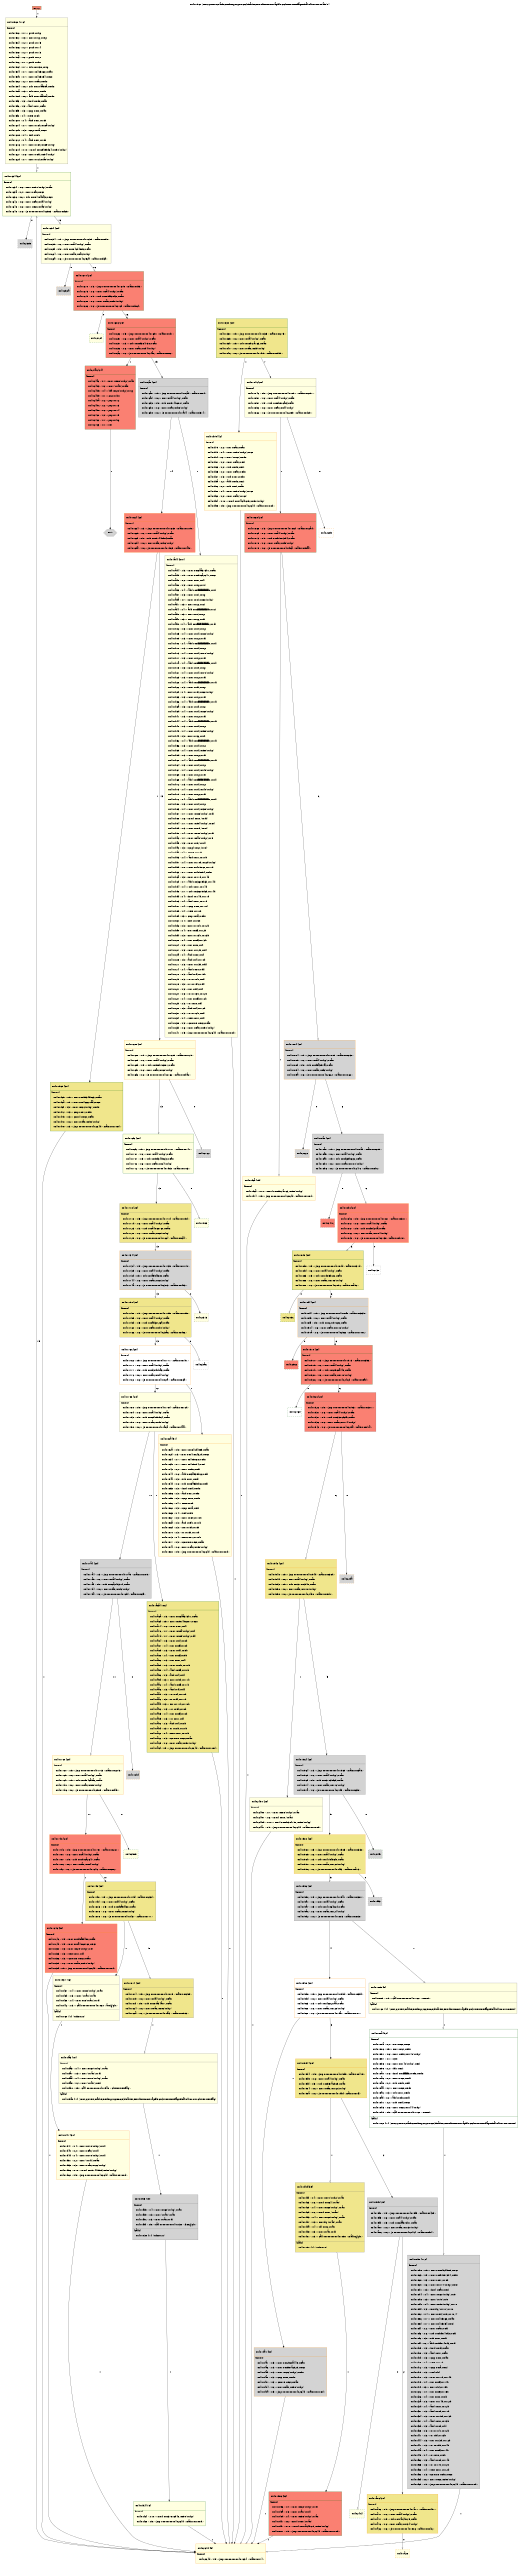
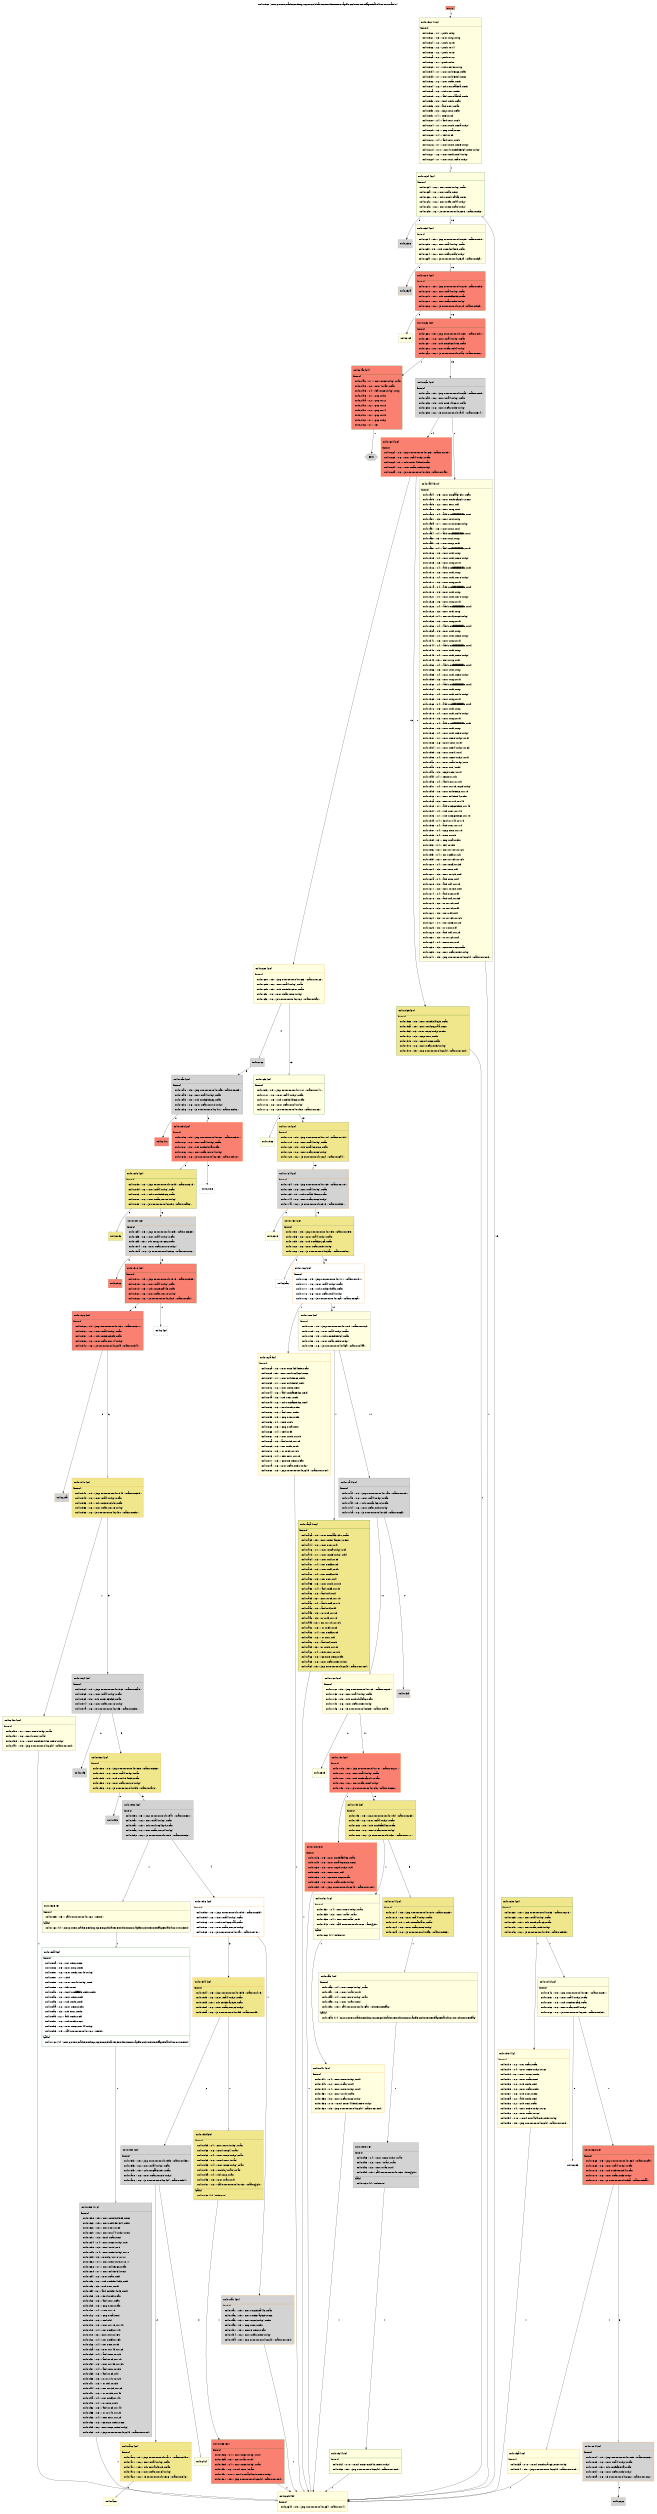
edge "0x401884 [28]" -> "0x4018a0 [28]": now "0x402162" -> "0x4018a0 [28]"
